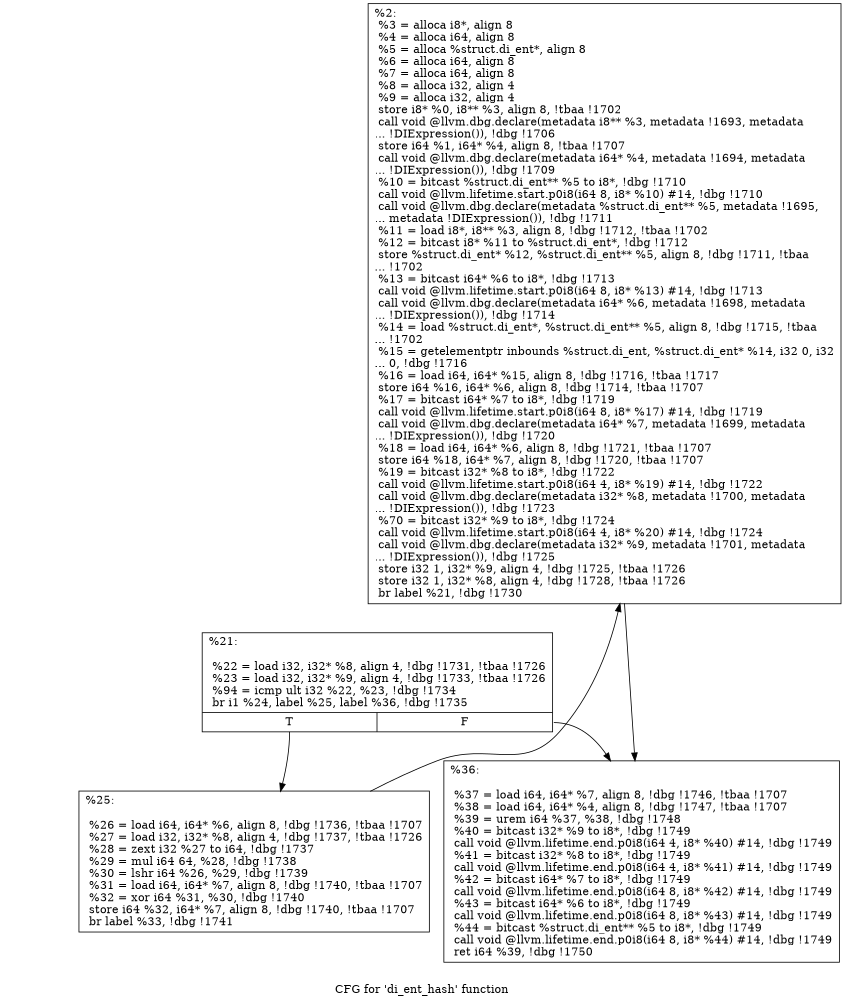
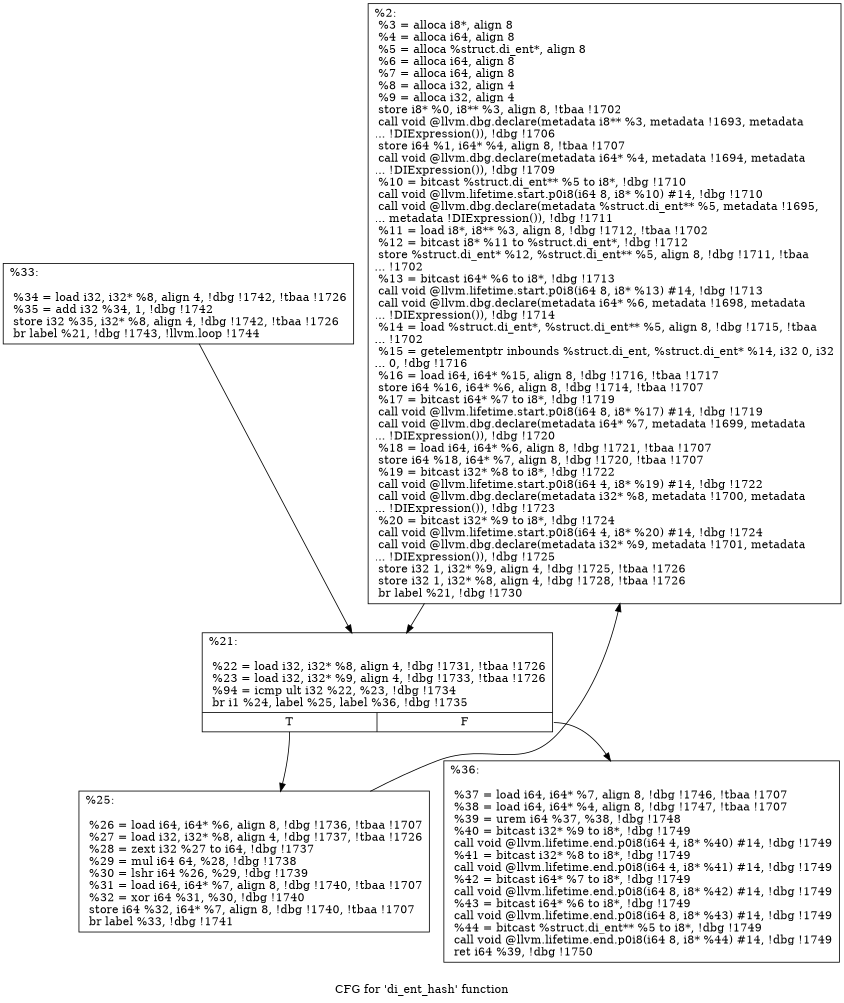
node "%33:": added
node "%2:": text "%70 = bitcast i32* %9 to i8*, !dbg !1724" -> "%20 = bitcast i32* %9 to i8*, !dbg !1724"
edge "%2:" -> "%36:": now "%2:" -> "%21:"
